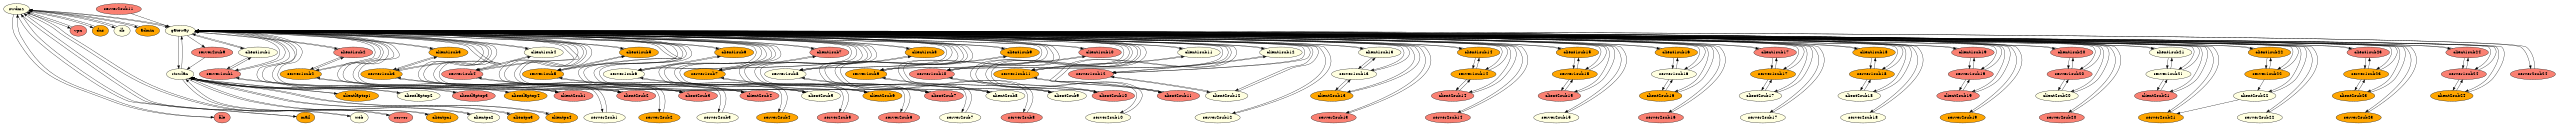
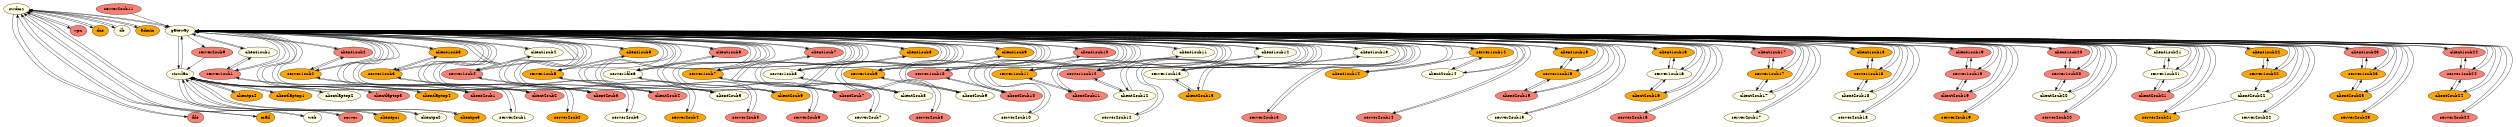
edge "server1sub5" -> "gateway": removed
node "client1sub6": fillcolor orange -> salmon
edge "client1sub14" -> "server1sub14": removed
node "server1sub6": label "server1sub6" -> "server1file6"
node "client2sub14": fillcolor salmon -> lightyellow
